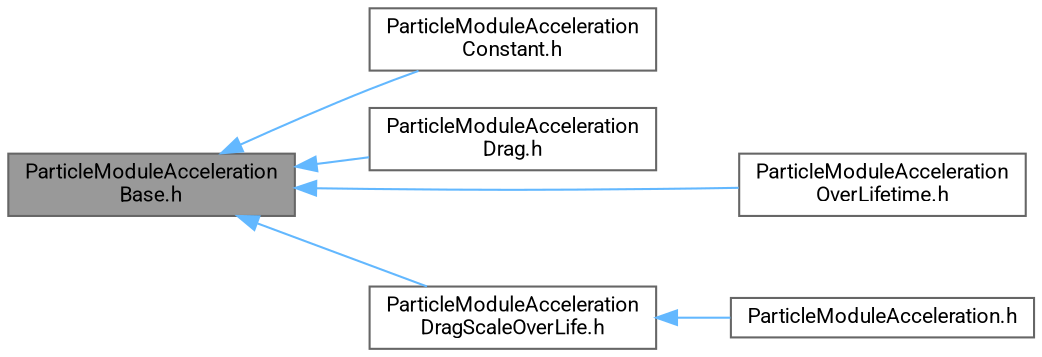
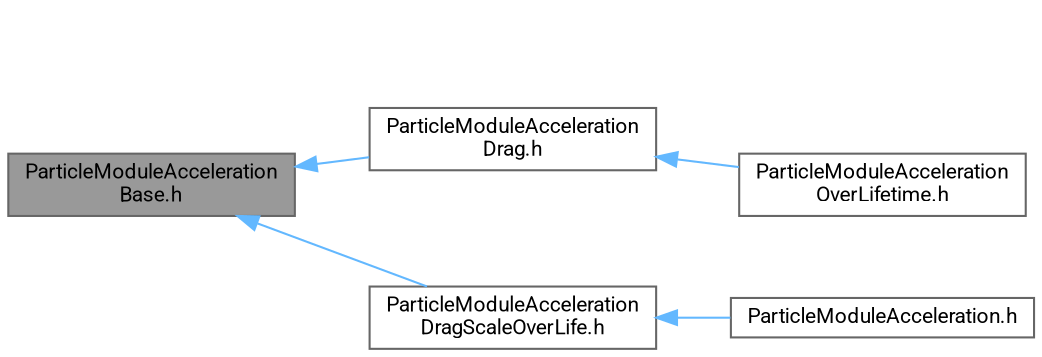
node "ParticleModuleAcceleration Constant.h": removed
edge "ParticleModuleAcceleration OverLifetime.h" -> "ParticleModuleAcceleration Base.h": now "ParticleModuleAcceleration OverLifetime.h" -> "ParticleModuleAcceleration Drag.h"
